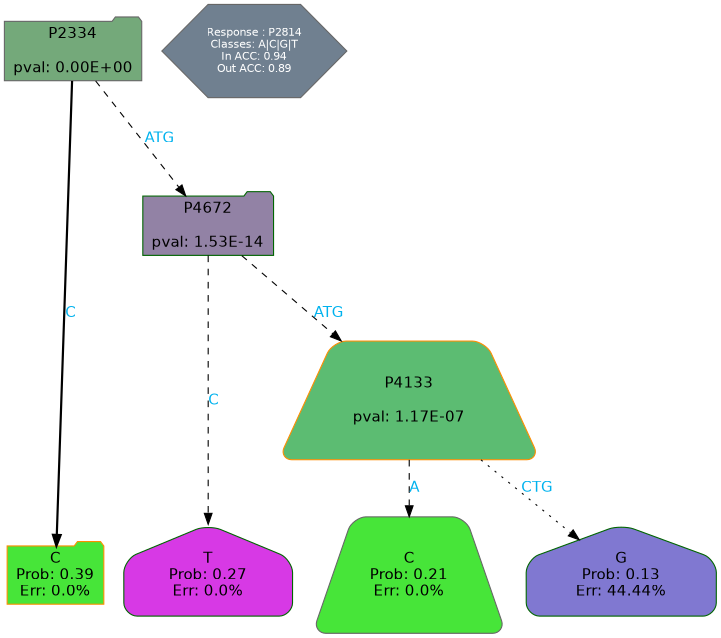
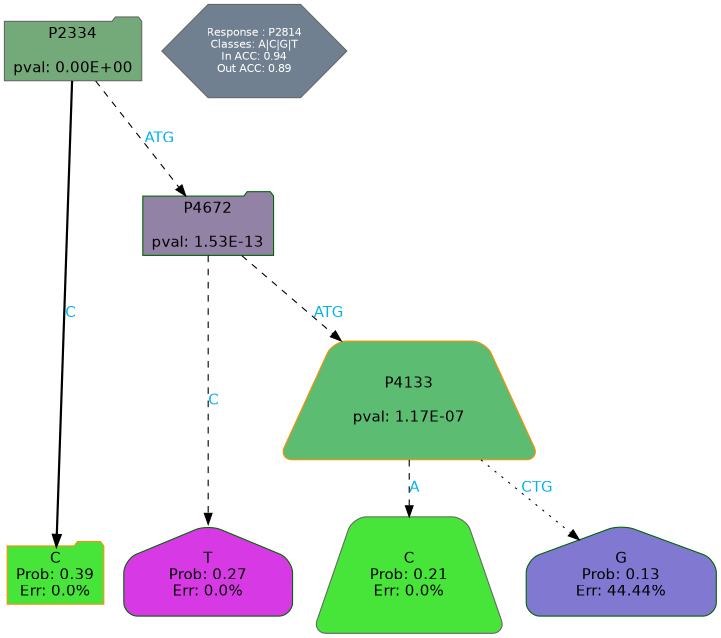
node "P4672 pval: 1.53E-14": label "P4672 pval: 1.53E-14" -> "P4672 pval: 1.53E-13"
